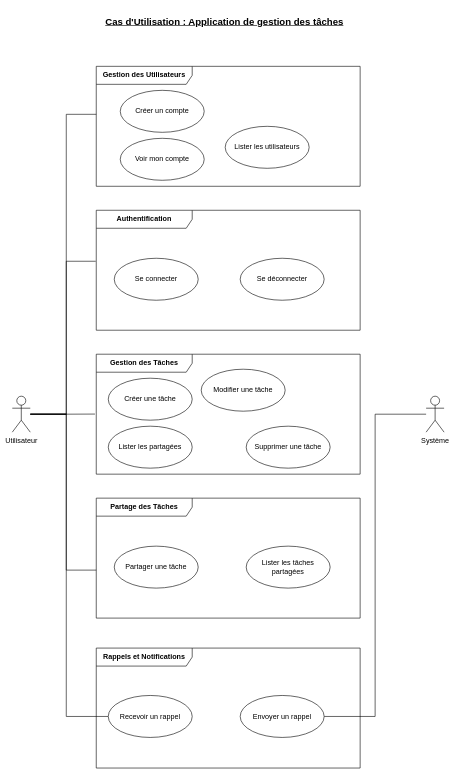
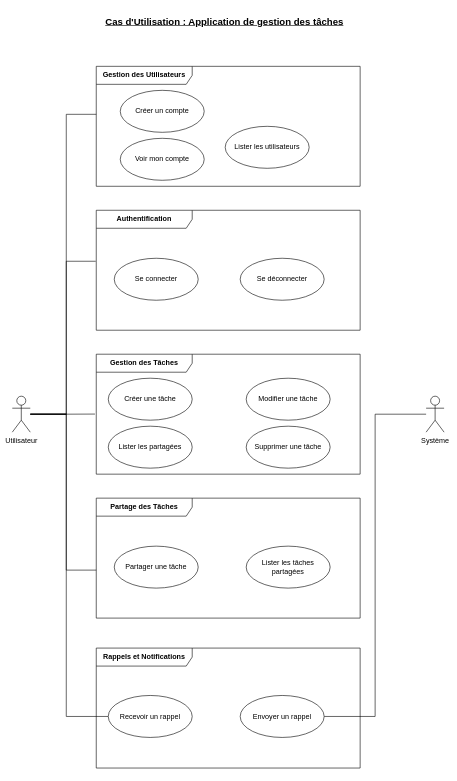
node "Modifier une tâche": moved (243, 390) -> (288, 399)
